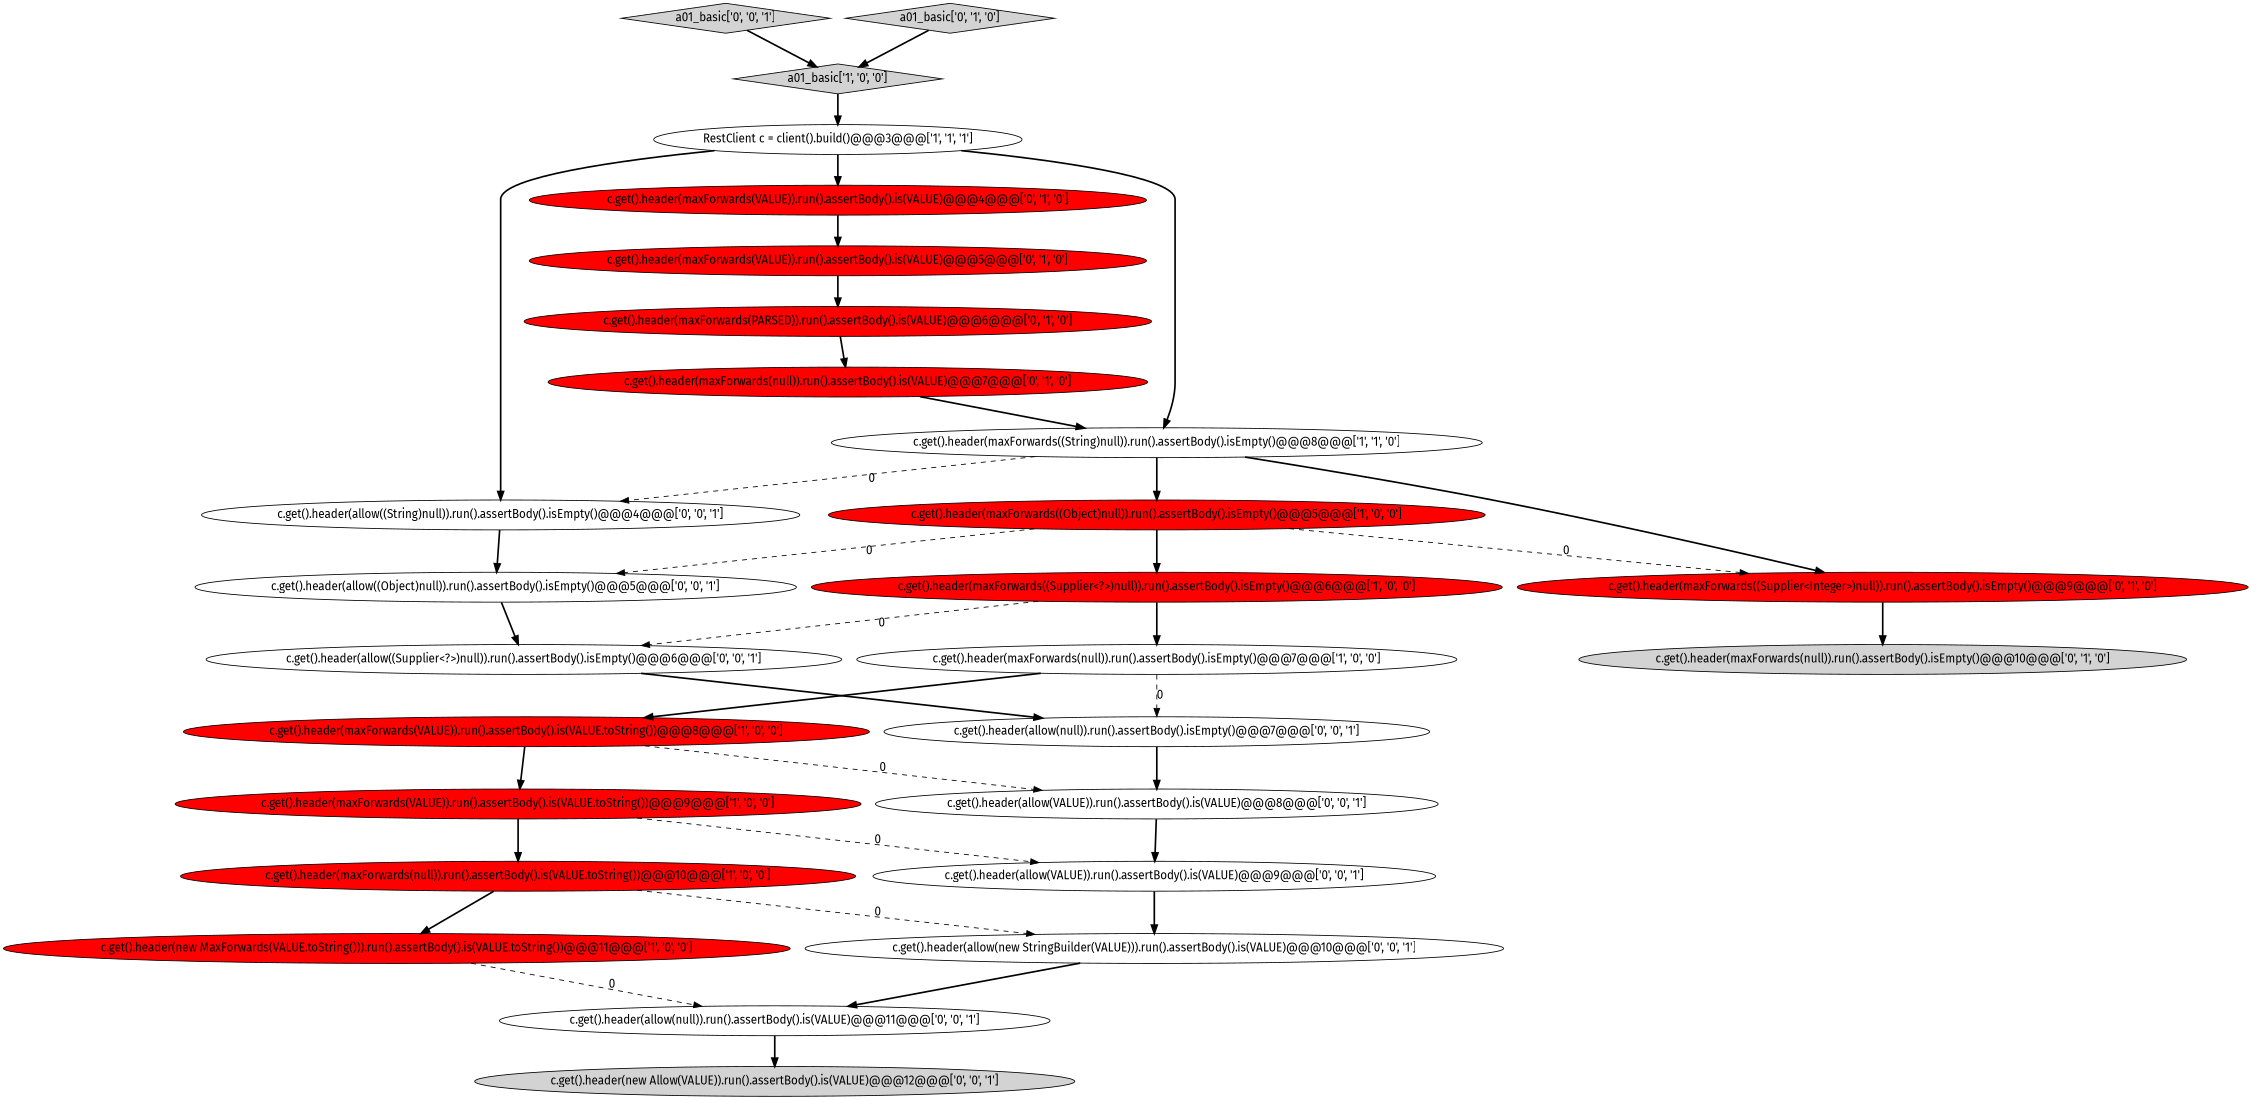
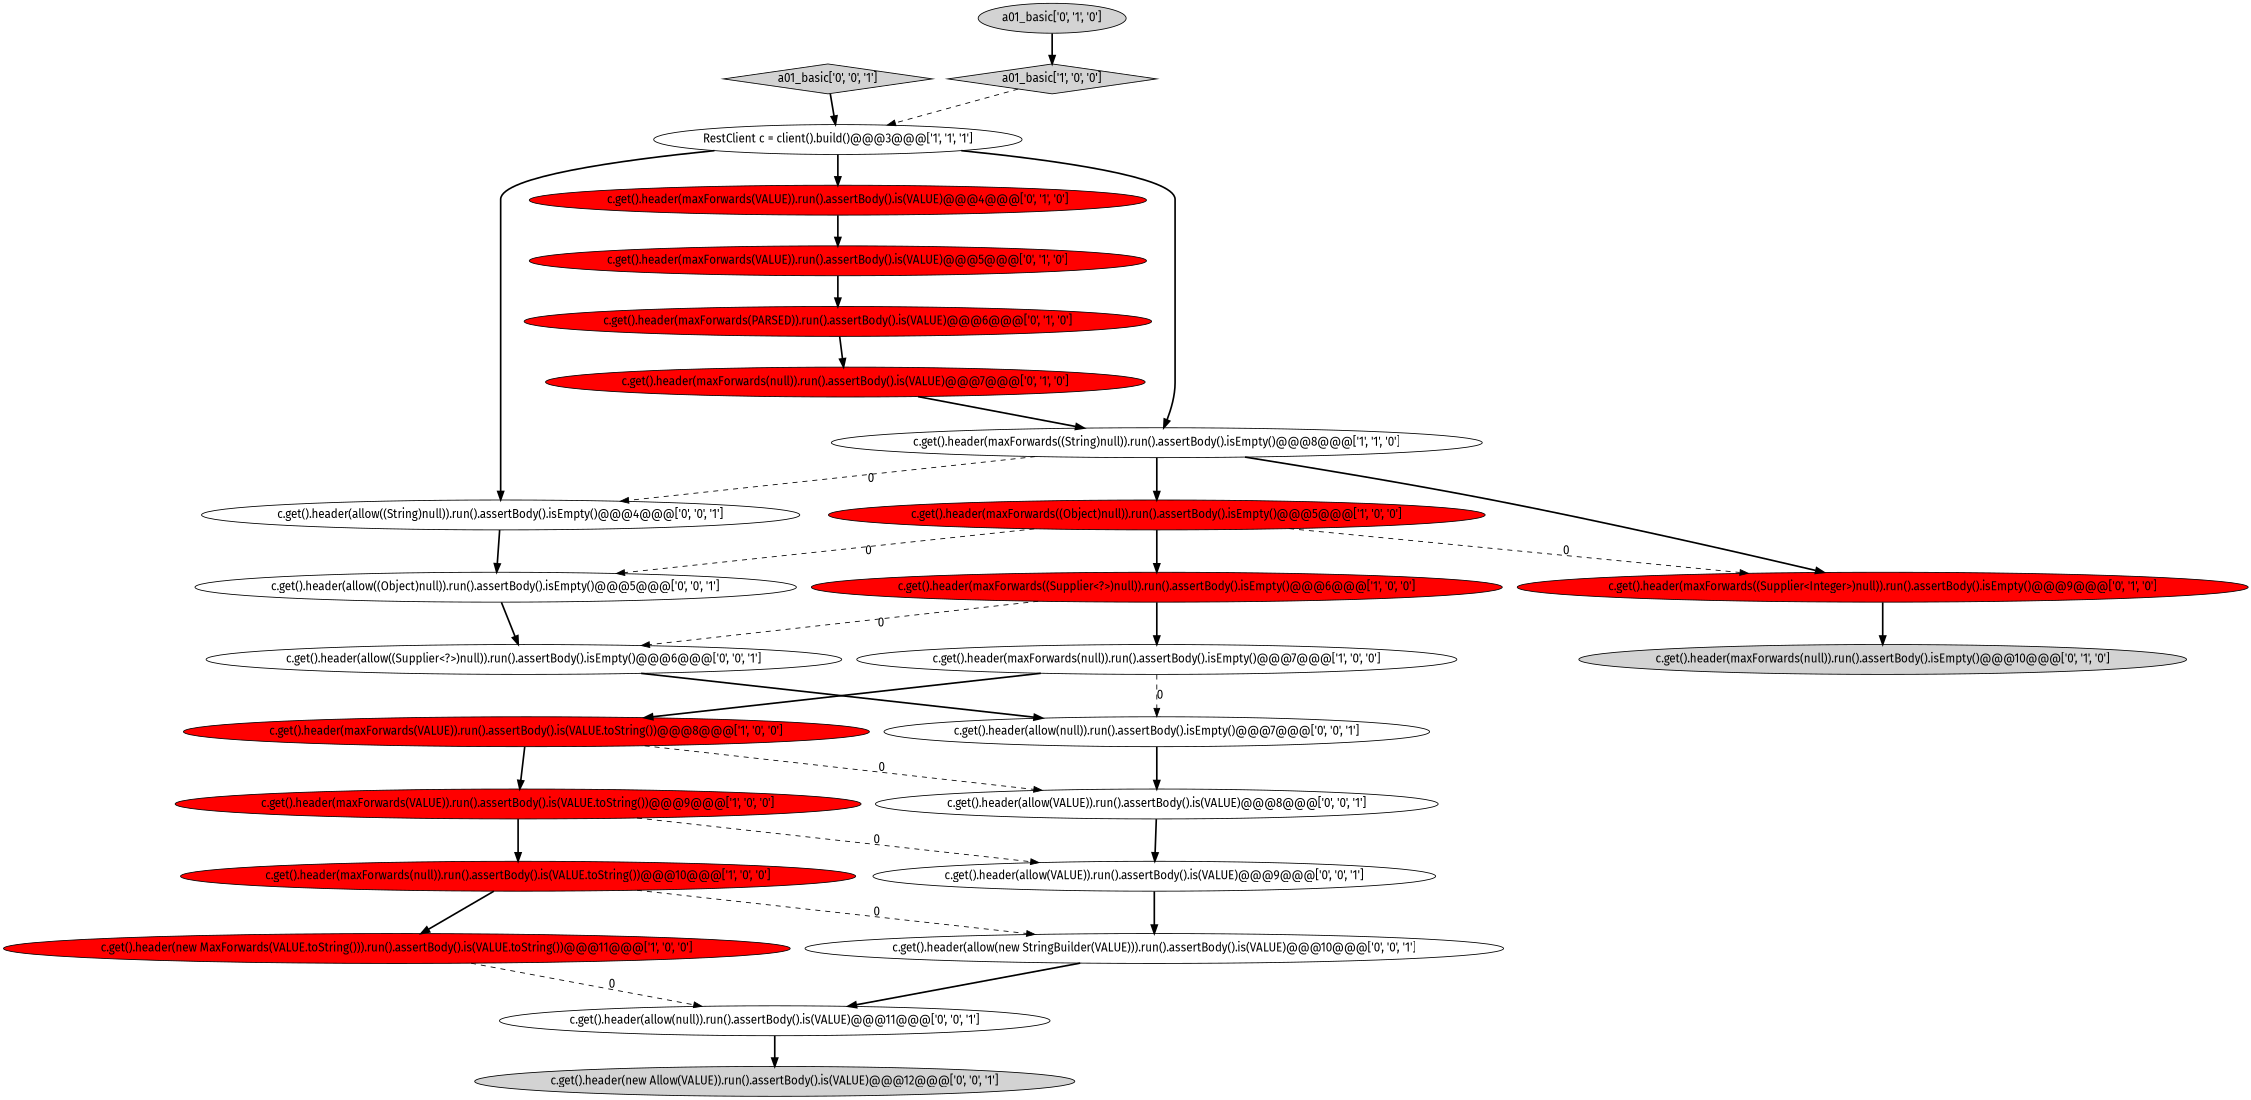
node "a01_basic['0', '1', '0']": shape diamond -> ellipse
edge "a01_basic['0', '0', '1']" -> "a01_basic['1', '0', '0']": now "a01_basic['0', '0', '1']" -> "RestClient c = client().build()@@@3@@@['1', '1', '1']"
edge "a01_basic['1', '0', '0']" -> "RestClient c = client().build()@@@3@@@['1', '1', '1']": style bold -> dashed
